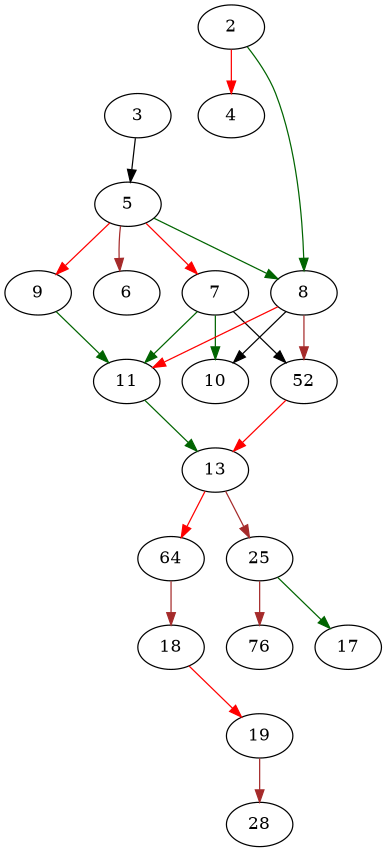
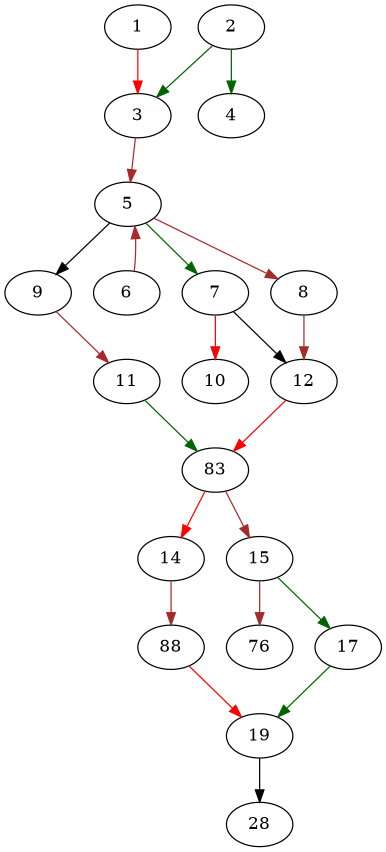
node "1": added
edge "2" -> "4": color red -> darkgreen
edge "2" -> "8": now "2" -> "3"
edge "3" -> "5": color black -> brown
edge "5" -> "6": reversed
edge "5" -> "9": color red -> black
edge "5" -> "7": color red -> darkgreen
edge "5" -> "8": color darkgreen -> brown
edge "7" -> "10": color darkgreen -> red
edge "8" -> "10": removed
edge "9" -> "11": color darkgreen -> brown
edge "7" -> "11": removed
edge "8" -> "11": removed
node "52": label "52" -> "12"
node "13": label "13" -> "83"
node "64": label "64" -> "14"
node "25": label "25" -> "15"
node "18": label "18" -> "88"
edge "17" -> "19": added
edge "19" -> "28": color brown -> black
